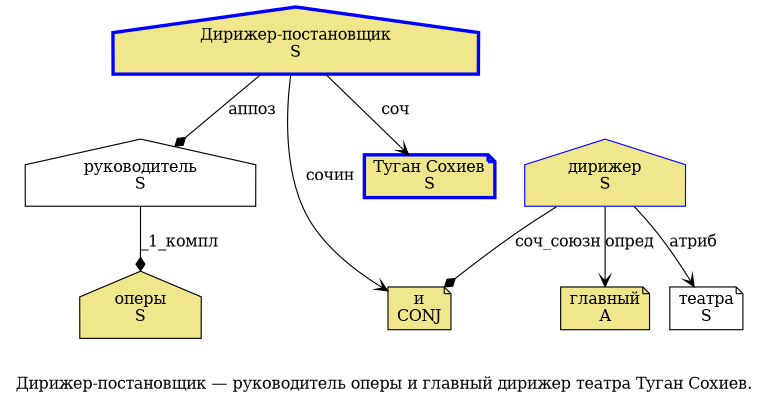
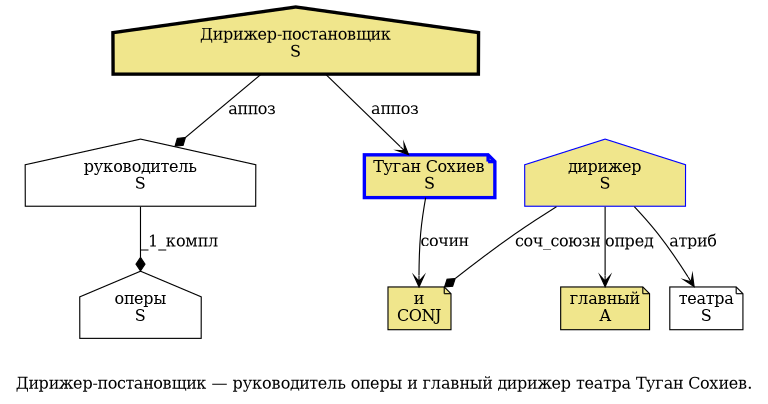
node "Дирижер-постановщик S": color blue -> black
edge "Дирижер-постановщик S" -> "Туган Сохиев S": label "соч" -> "аппоз"
edge "Дирижер-постановщик S" -> "и CONJ": now "Туган Сохиев S" -> "и CONJ"
node "оперы S": fillcolor khaki -> white
